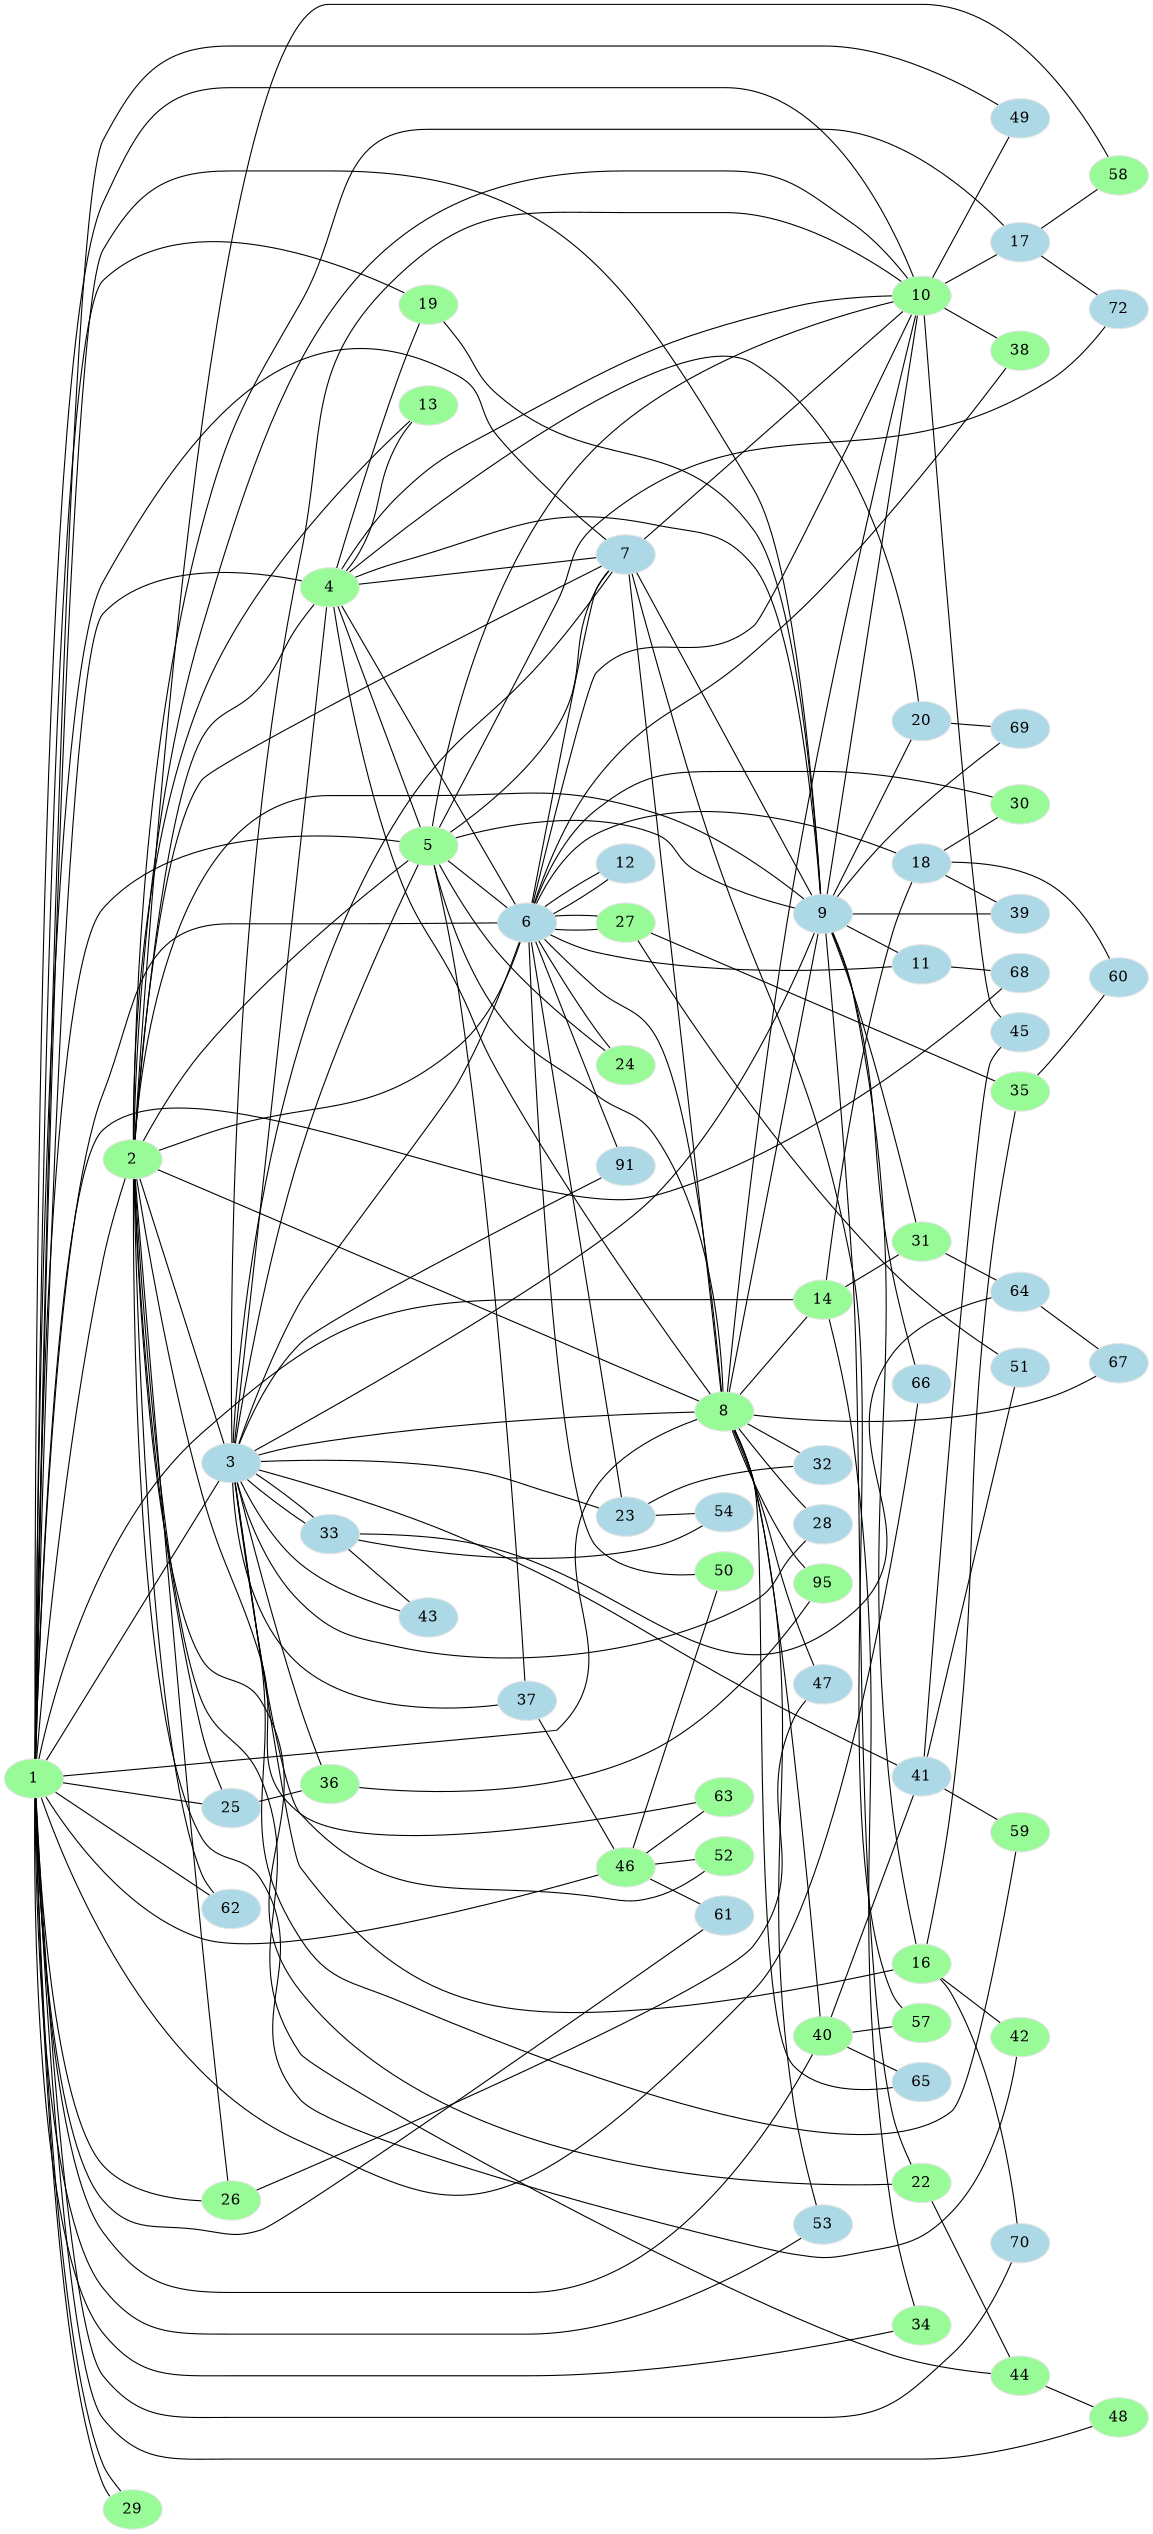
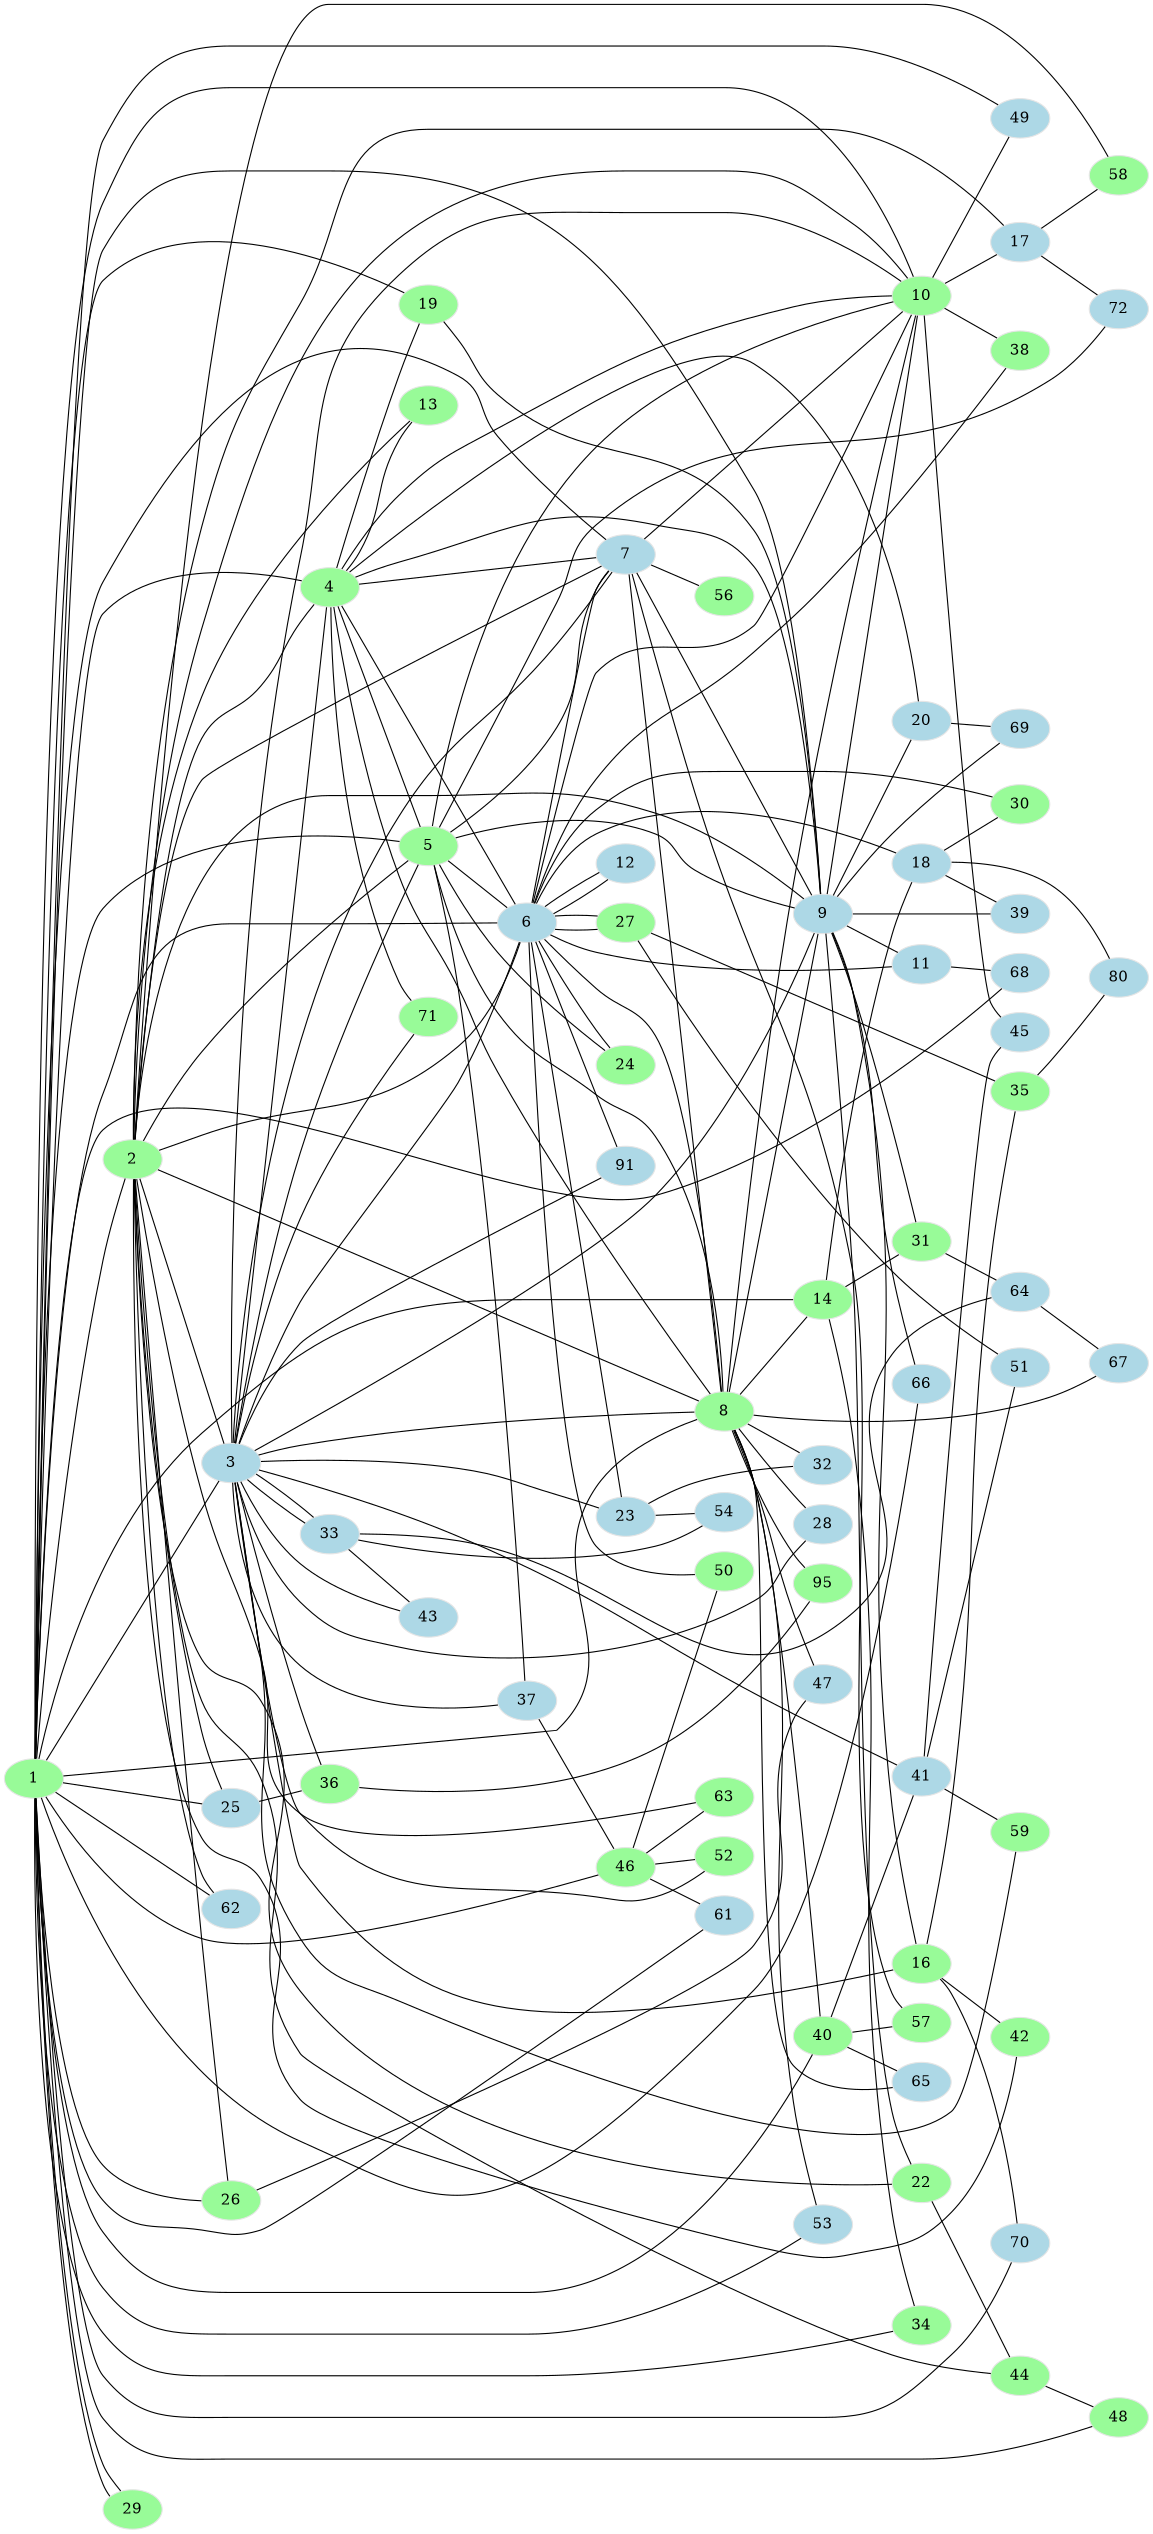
node "56": added
node "60": label "60" -> "80"
node "71": added
